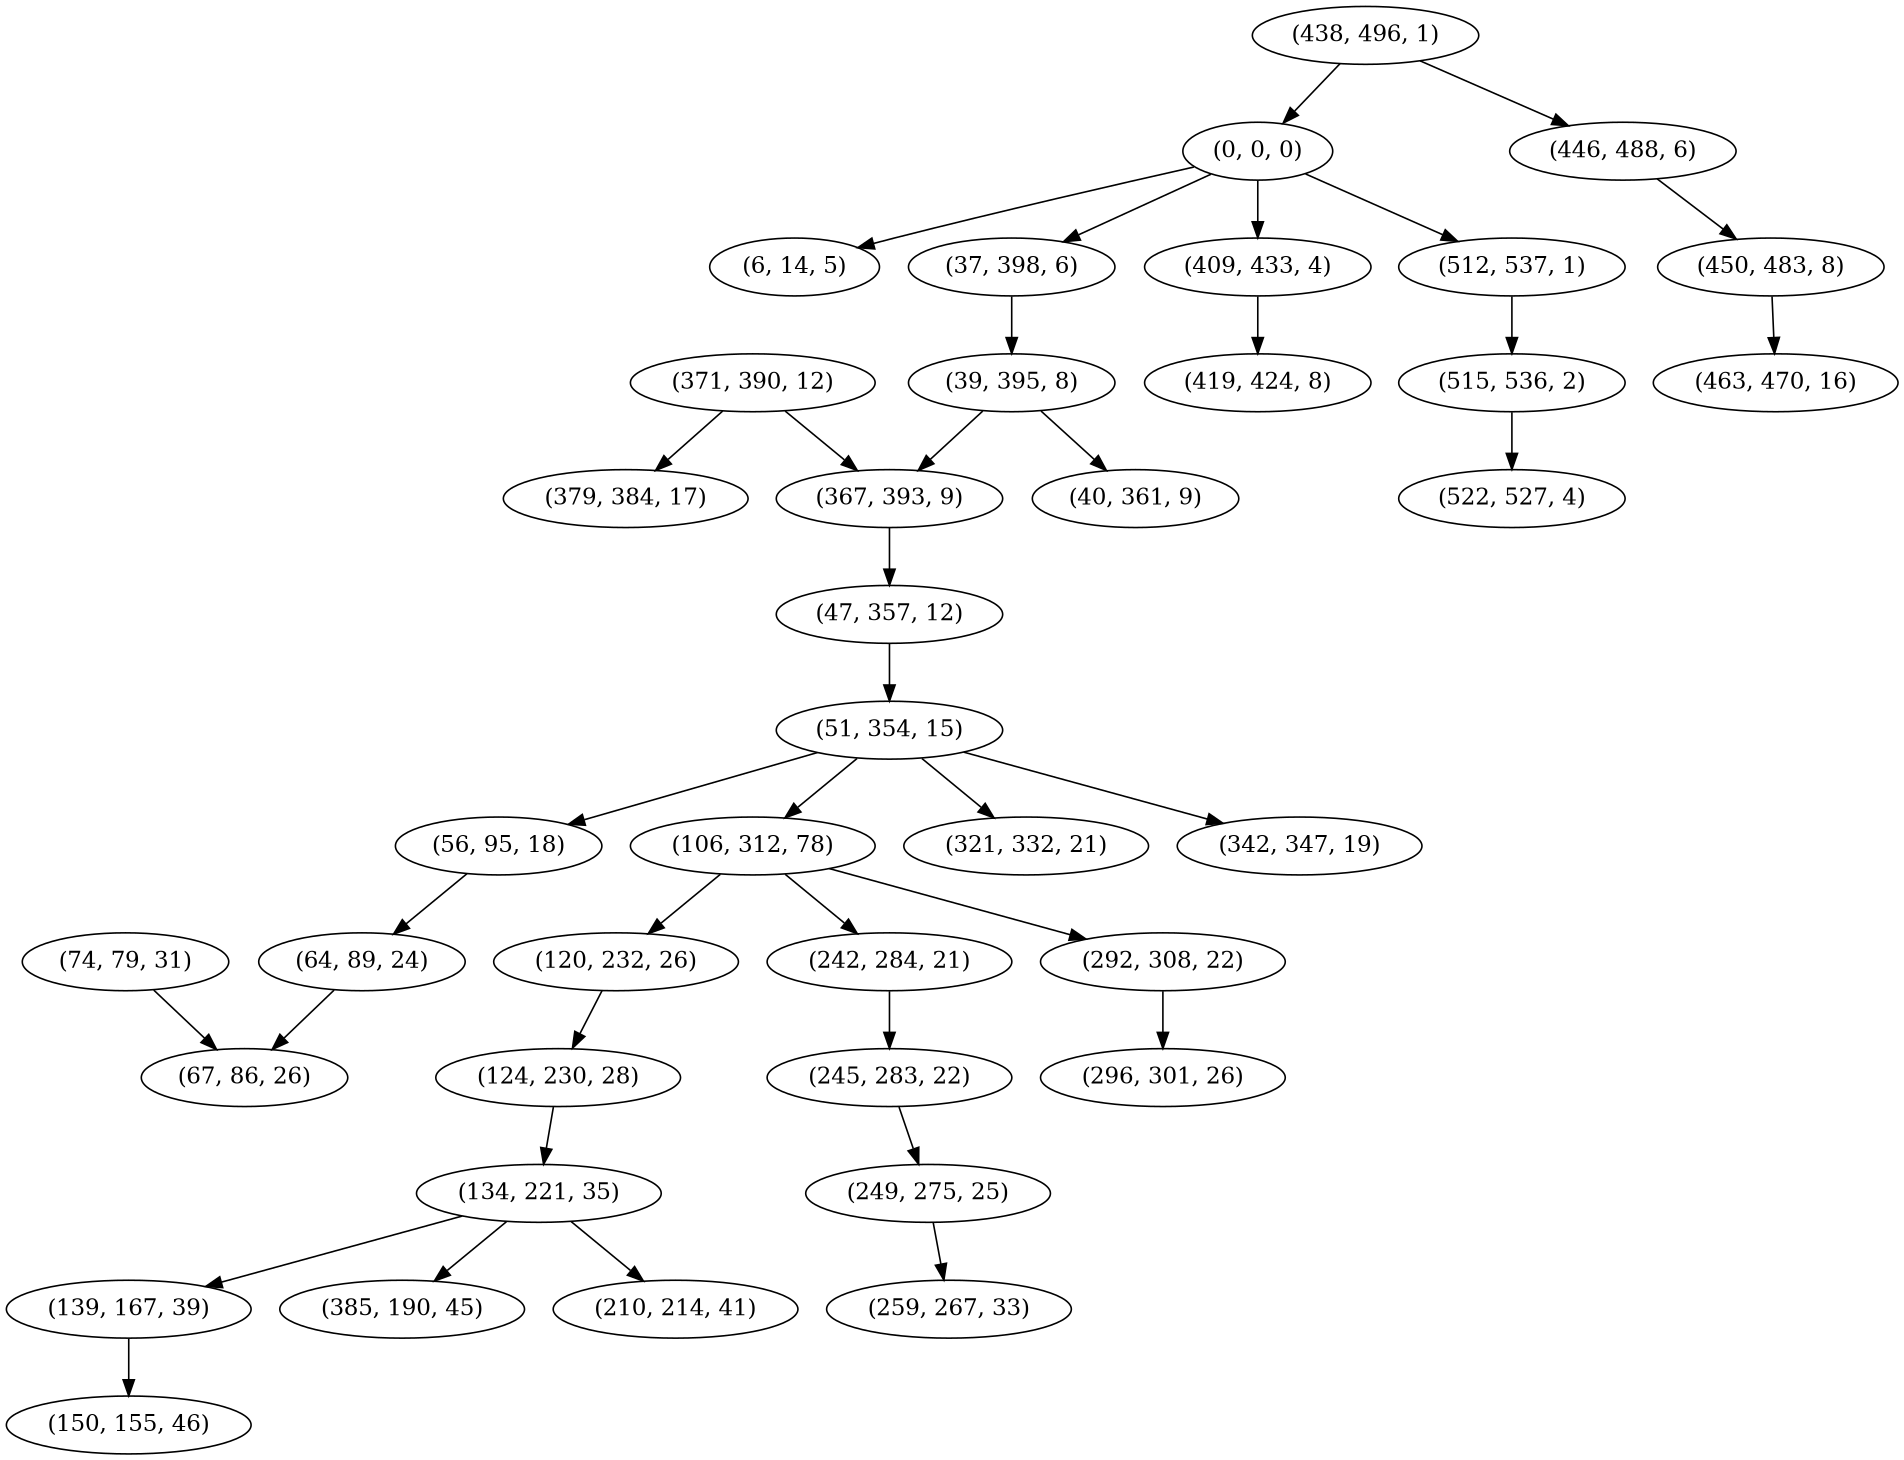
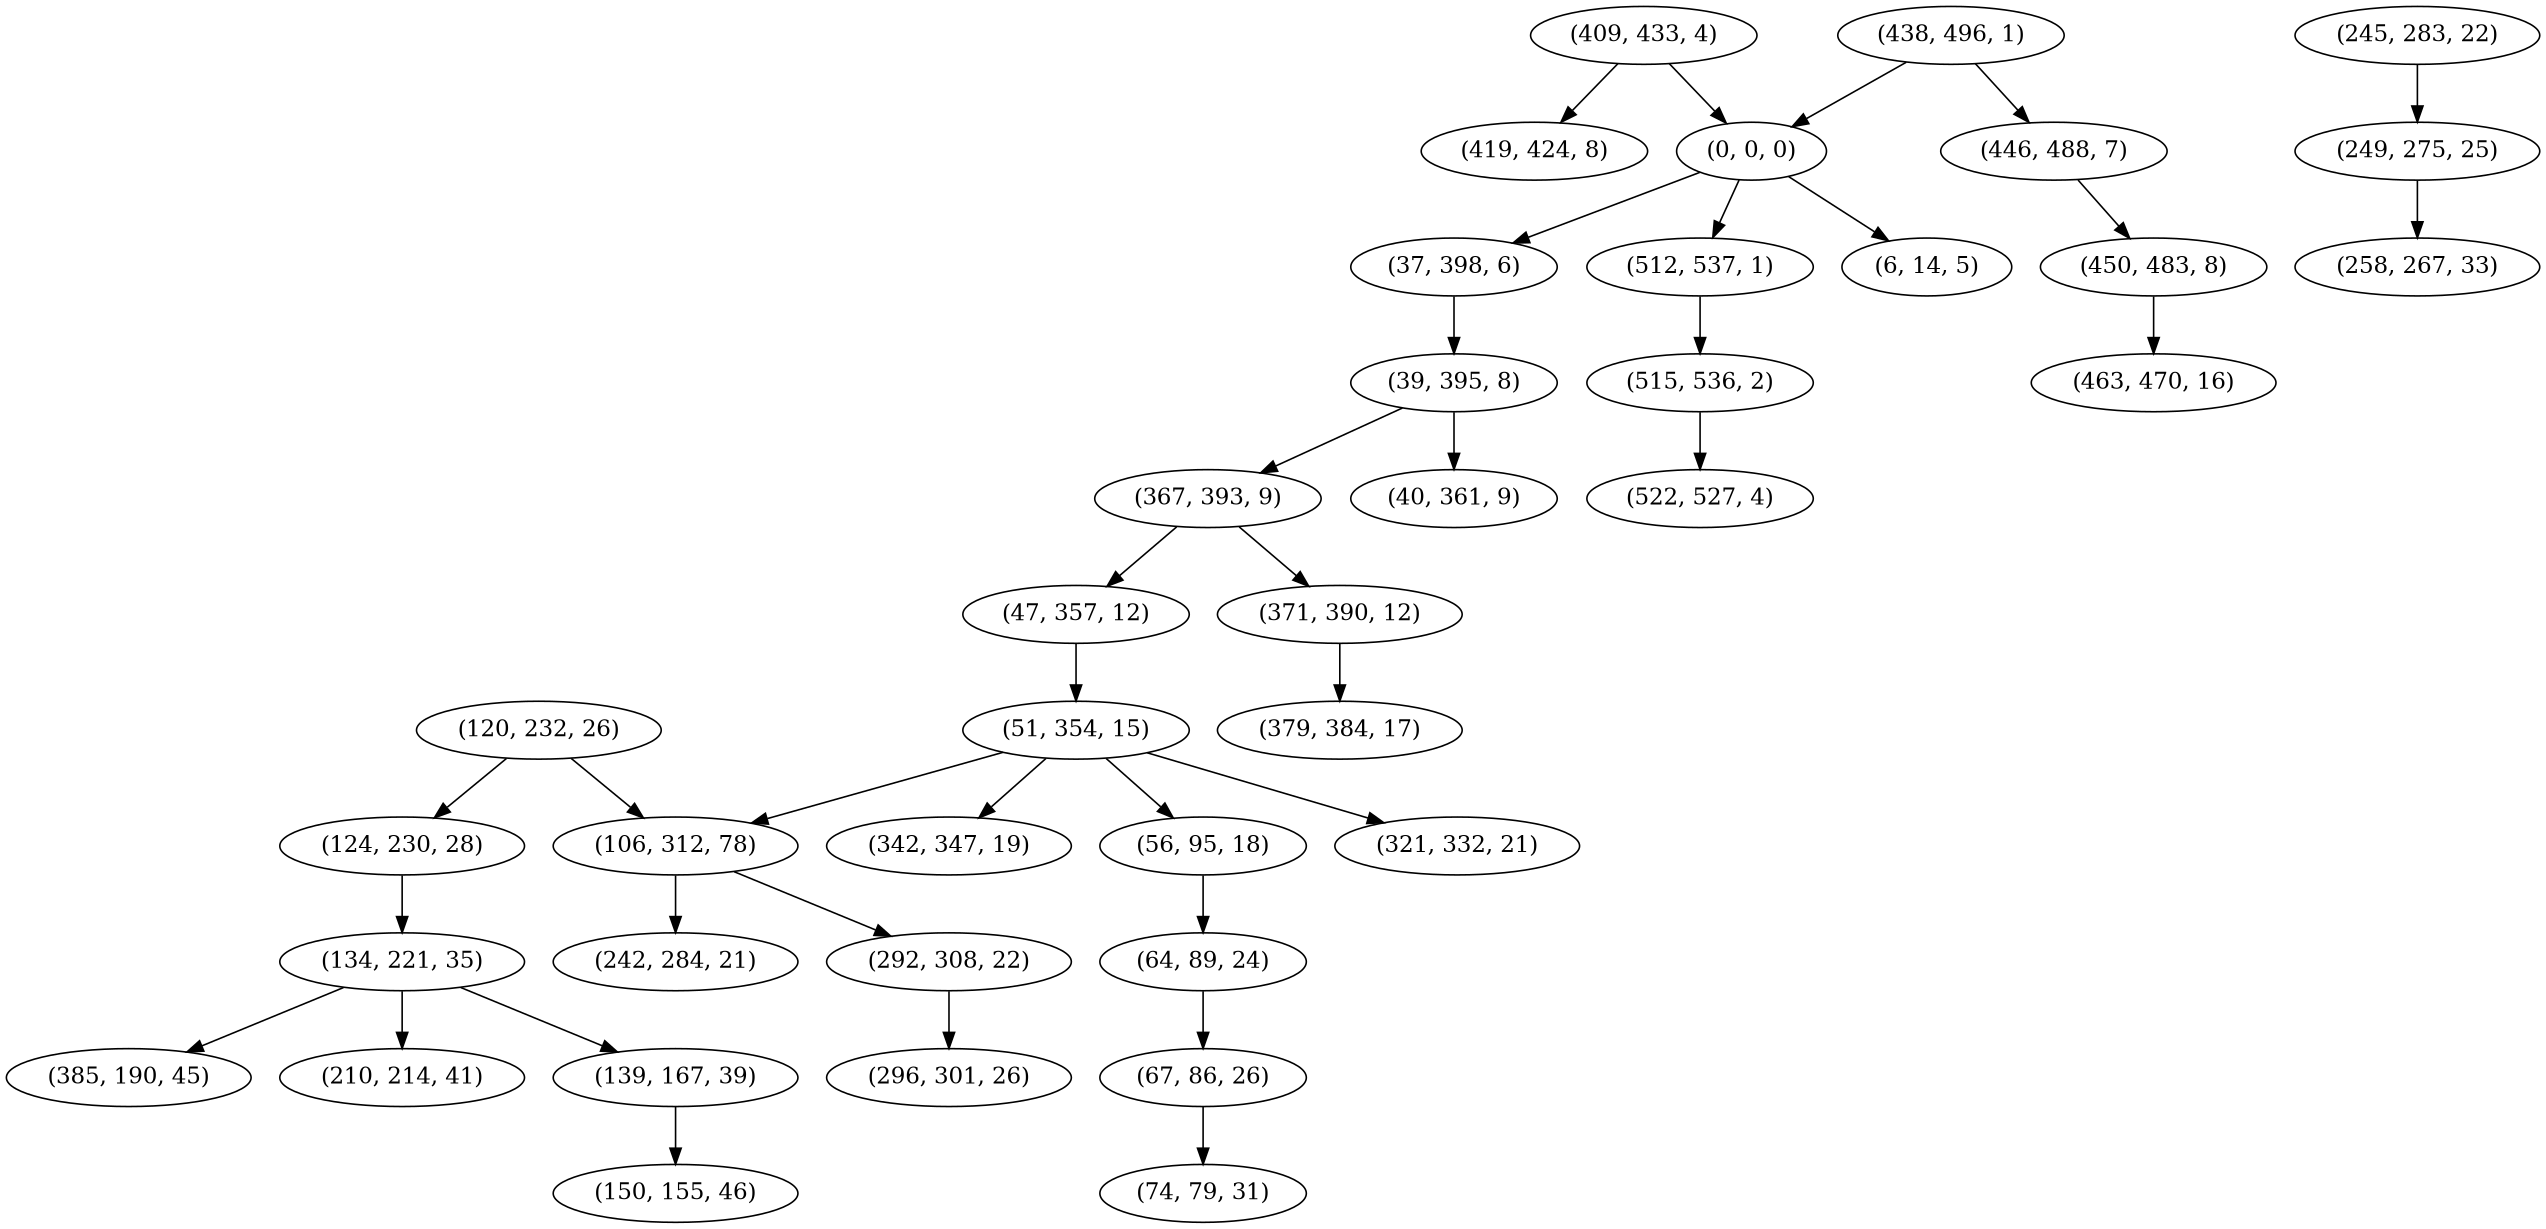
node "(446, 488, 6)": label "(446, 488, 6)" -> "(446, 488, 7)"
edge "(0, 0, 0)" -> "(409, 433, 4)": reversed
edge "(371, 390, 12)" -> "(367, 393, 9)": reversed
edge "(106, 312, 78)" -> "(120, 232, 26)": reversed
edge "(242, 284, 21)" -> "(245, 283, 22)": removed
edge "(74, 79, 31)" -> "(67, 86, 26)": reversed
node "(259, 267, 33)": label "(259, 267, 33)" -> "(258, 267, 33)"
